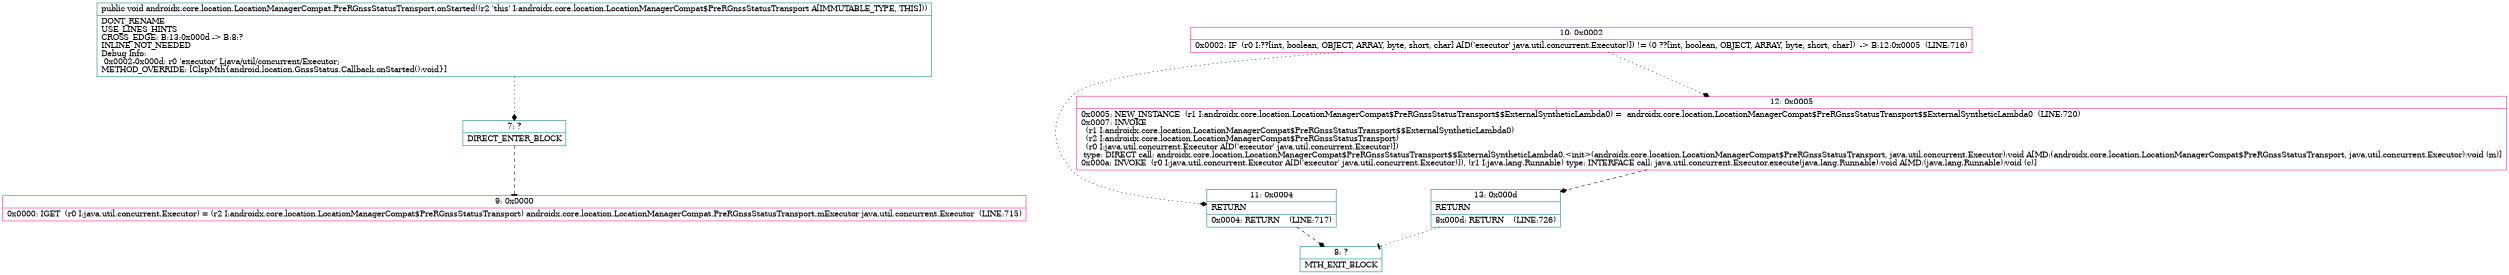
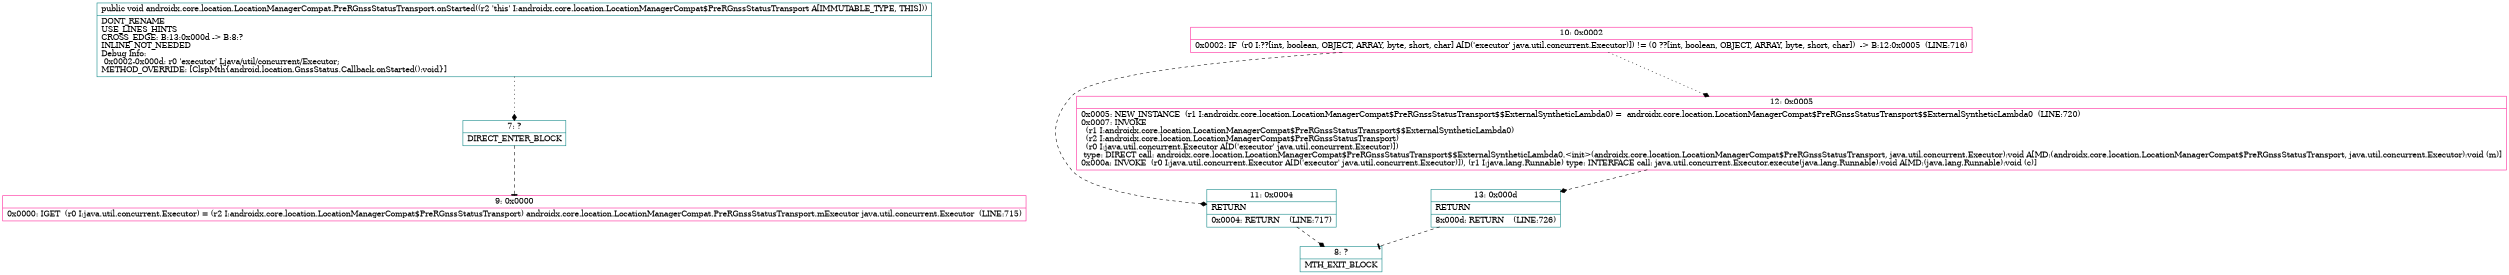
edge "10: 0x0002" -> "11: 0x0004": style dotted -> dashed
edge "13: 0x000d" -> "8: ?": style dotted -> dashed
